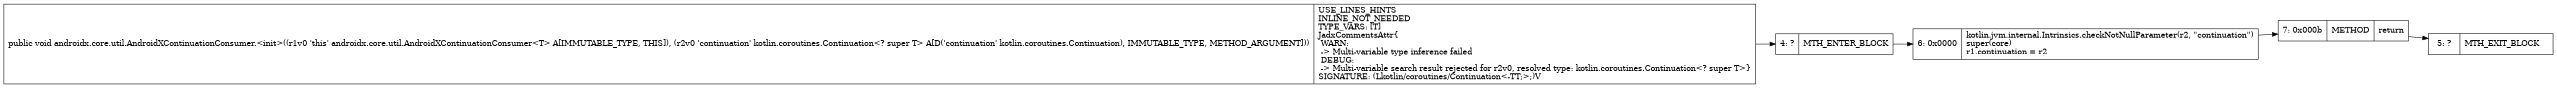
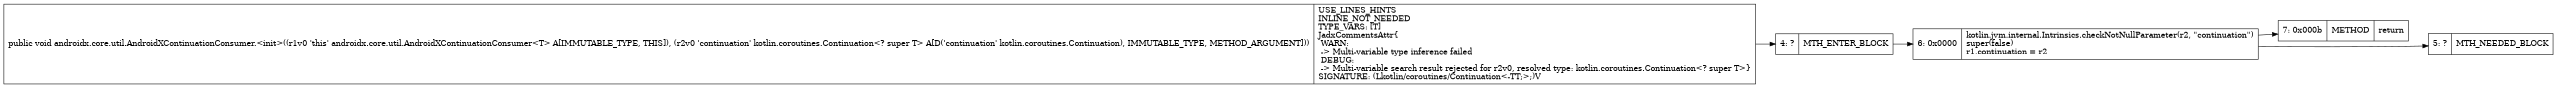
edge "7: 0x000b" -> "5: ?": now "6: 0x0000" -> "5: ?"
node "6: 0x0000": text "super(core)" -> "super(false)"
node "5: ?": text "MTH_EXIT_BLOCK" -> "MTH_NEEDED_BLOCK"
